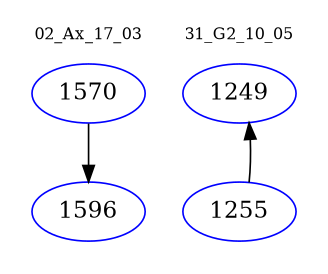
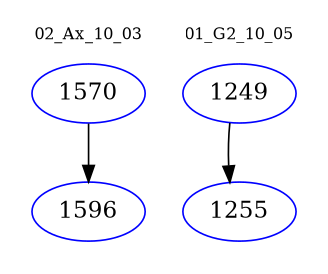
cluster "02_Ax_17_03": label "02_Ax_17_03" -> "02_Ax_10_03"
cluster "31_G2_10_05": label "31_G2_10_05" -> "01_G2_10_05"
edge "1255" -> "1249": reversed
